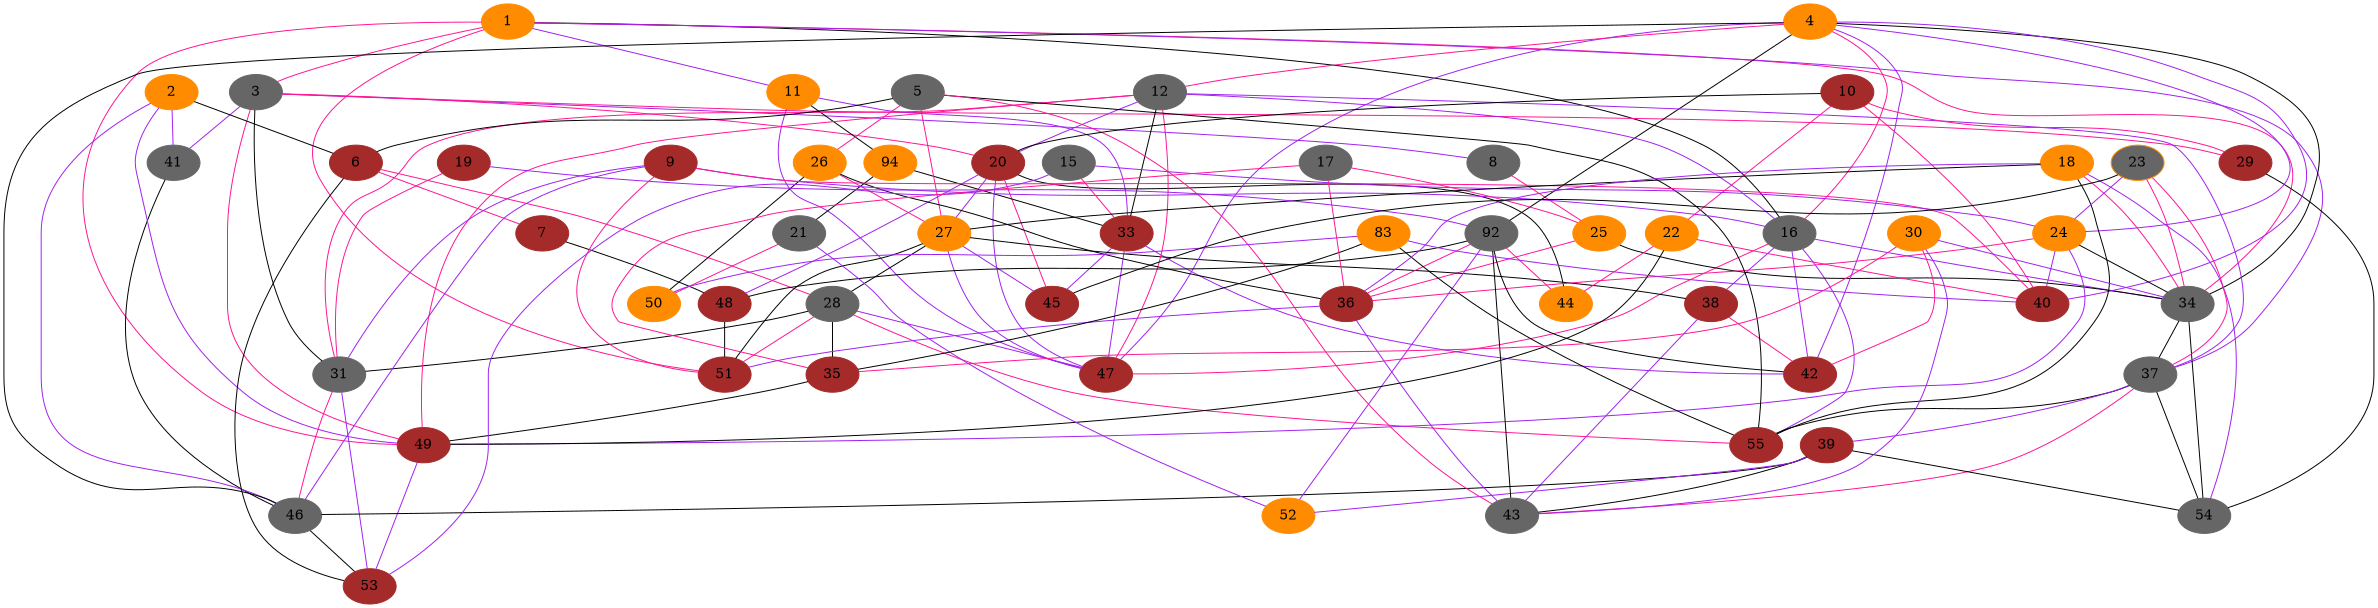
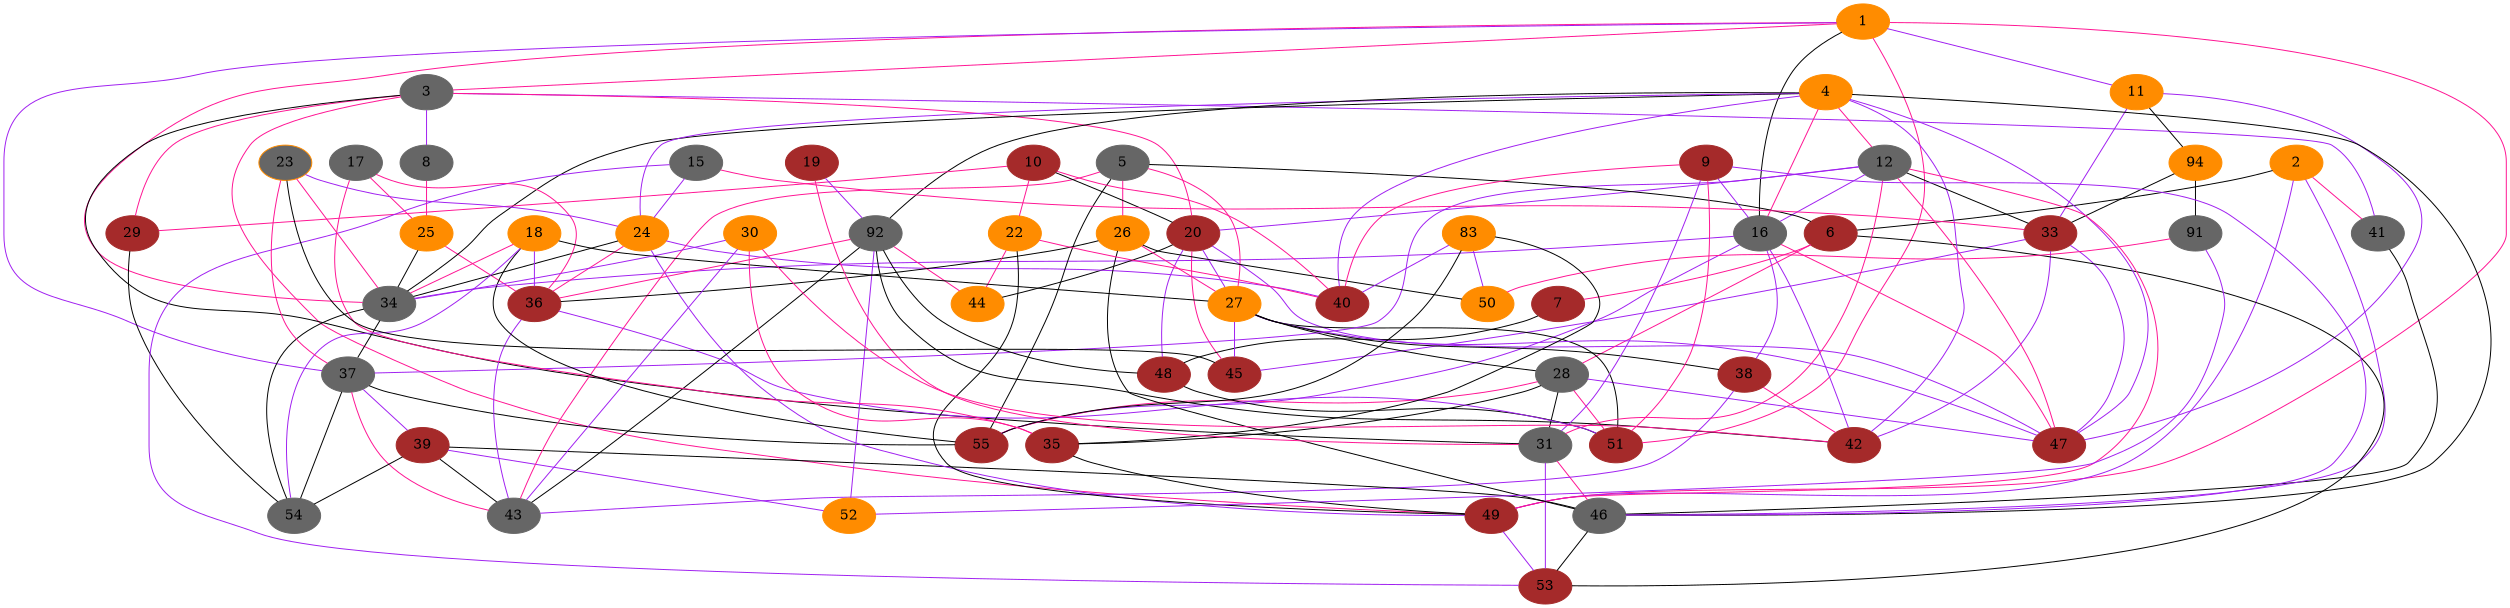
edge "2" -- "41": color purple -> deeppink
node "21": label "21" -> "91"
edge "26" -- "46": added
